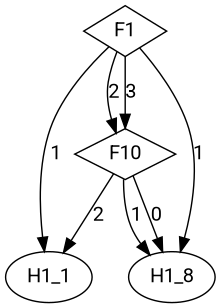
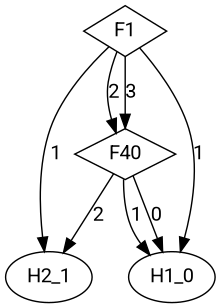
node "F10": label "F10" -> "F40"
node "H1_1": label "H1_1" -> "H2_1"
node "H1_8": label "H1_8" -> "H1_0"
